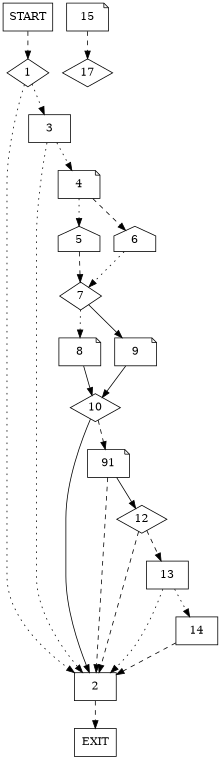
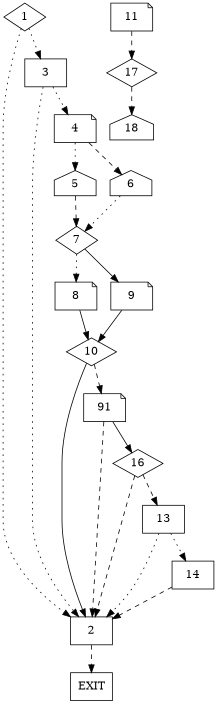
node "START": removed
node "15": label "15" -> "11"
node "18": added
node "12": label "12" -> "16"
